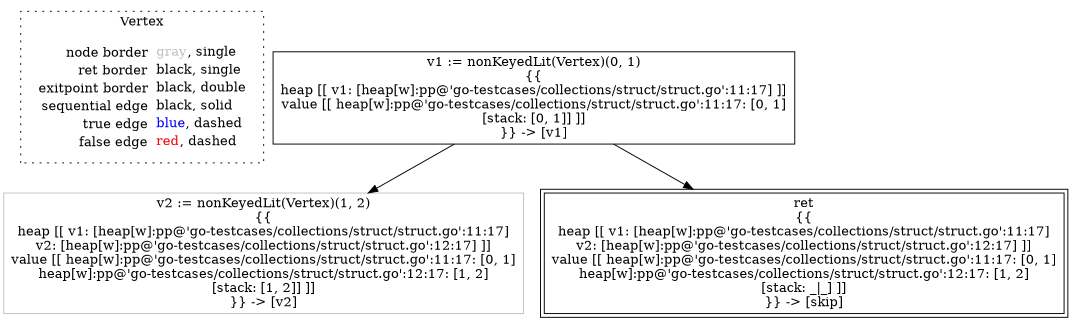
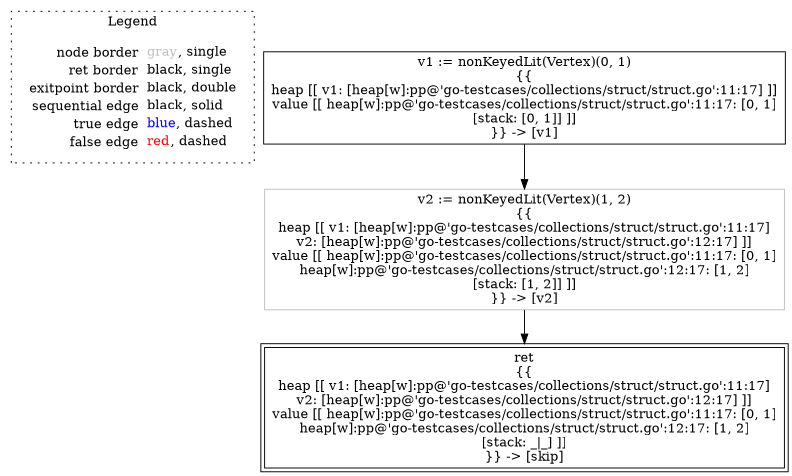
cluster "Vertex": label "Vertex" -> "Legend"
edge "v1 := nonKeyedLit(Vertex)(0, 1)" -> "ret": now "v2 := nonKeyedLit(Vertex)(1, 2)" -> "ret"
